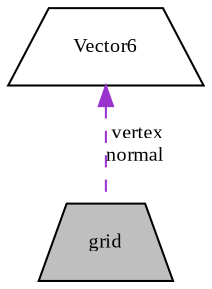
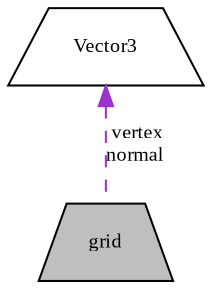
node "Vector6": label "Vector6" -> "Vector3"
